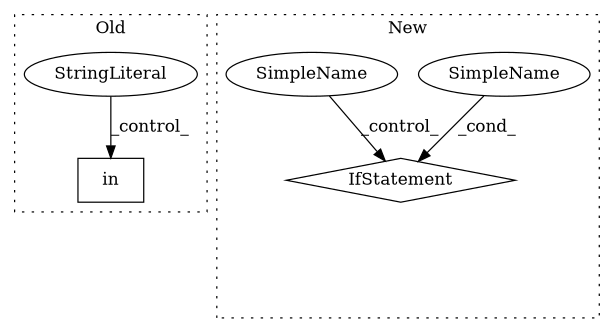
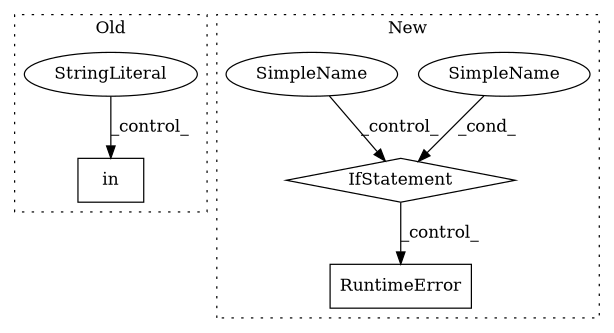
node "RuntimeError": added
